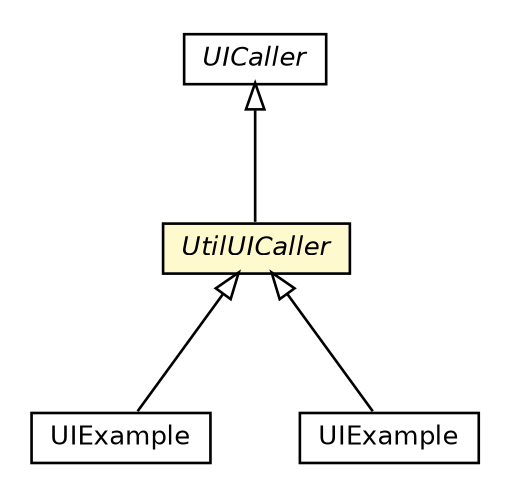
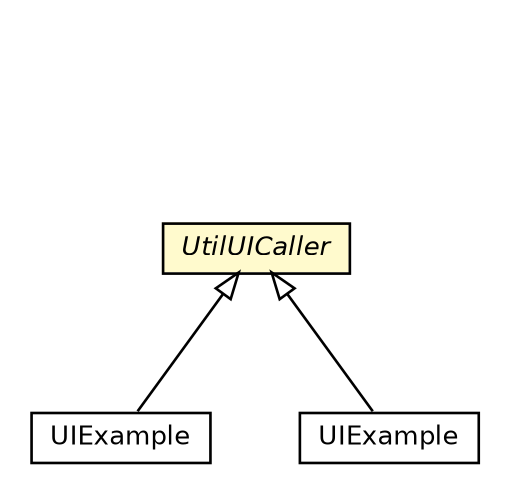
node "UICaller": removed
